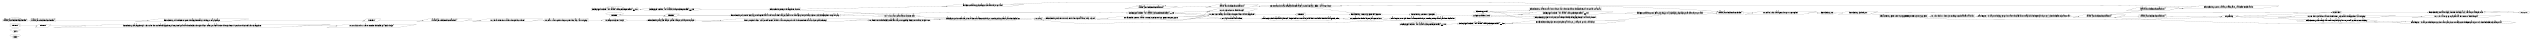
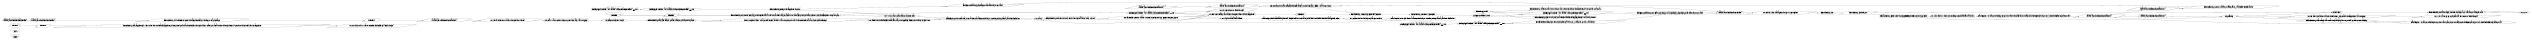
node "You: Because she's the kind of pretty that gets me down.": label "You: Because she's the kind of pretty that gets me down." -> "You: Because she's how kind of pretty that gets me down."
